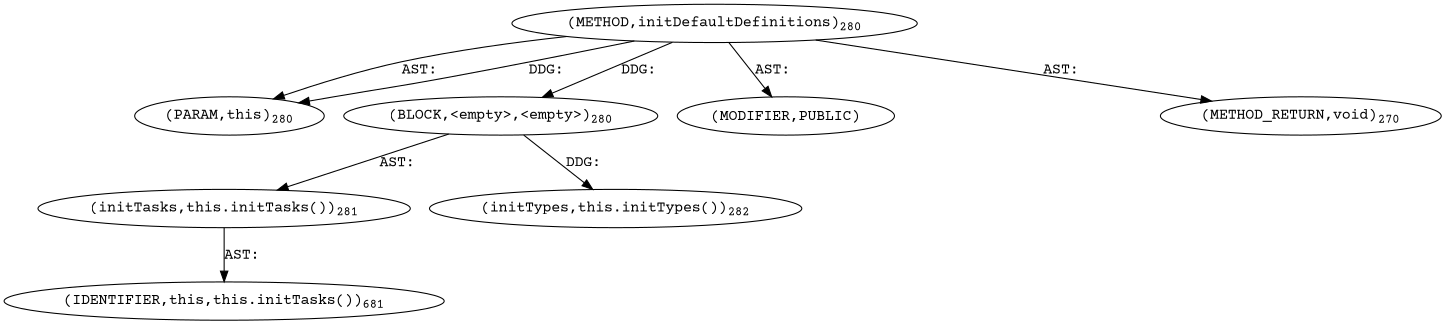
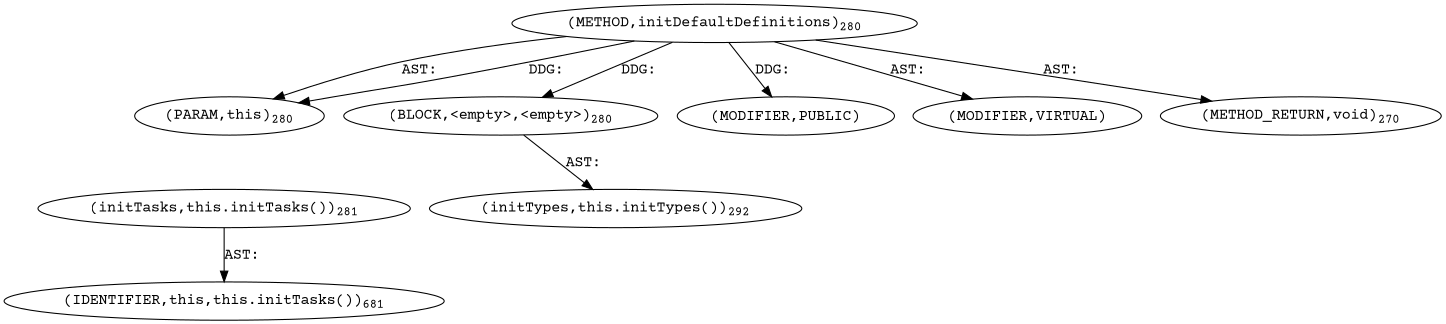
edge "(METHOD,initDefaultDefinitions)" -> "(MODIFIER,PUBLIC)": label "AST: " -> "DDG: "
node "(MODIFIER,VIRTUAL)": added
edge "(BLOCK,<empty>,<empty>)" -> "(initTasks,this.initTasks())": removed, label "AST:"
edge "(BLOCK,<empty>,<empty>)" -> "(initTypes,this.initTypes())": label "DDG: " -> "AST: "
node "(initTypes,this.initTypes())": text "282" -> "292"
